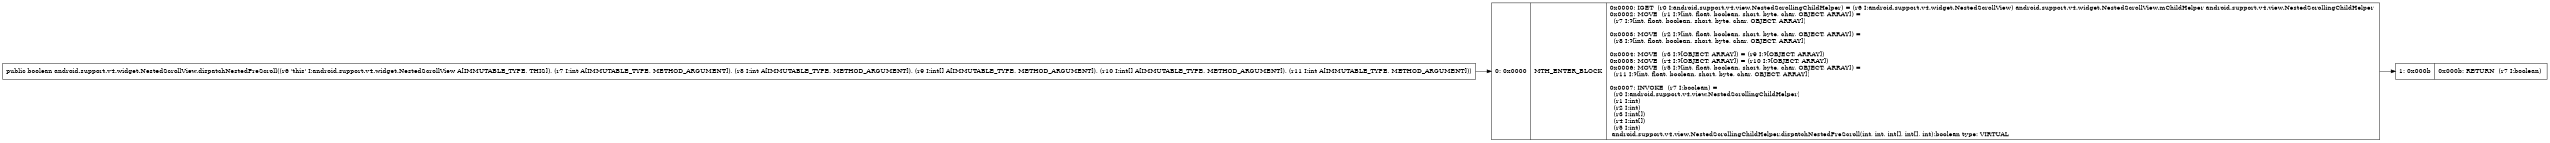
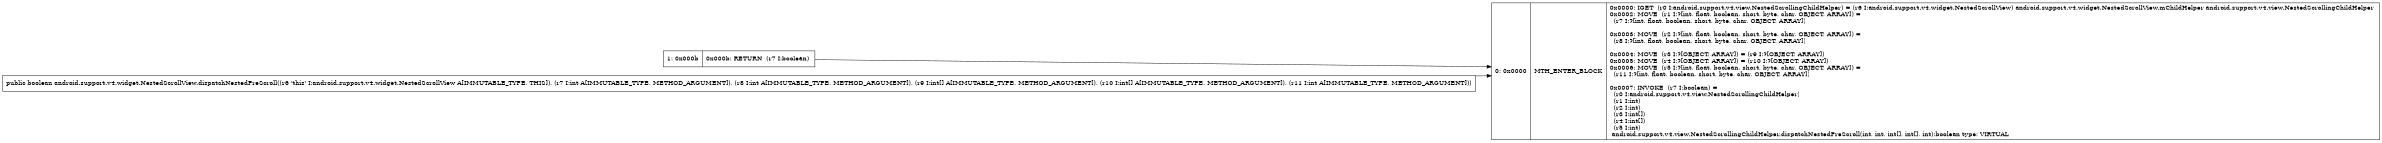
edge "0: 0x0000" -> "1: 0x000b": reversed
